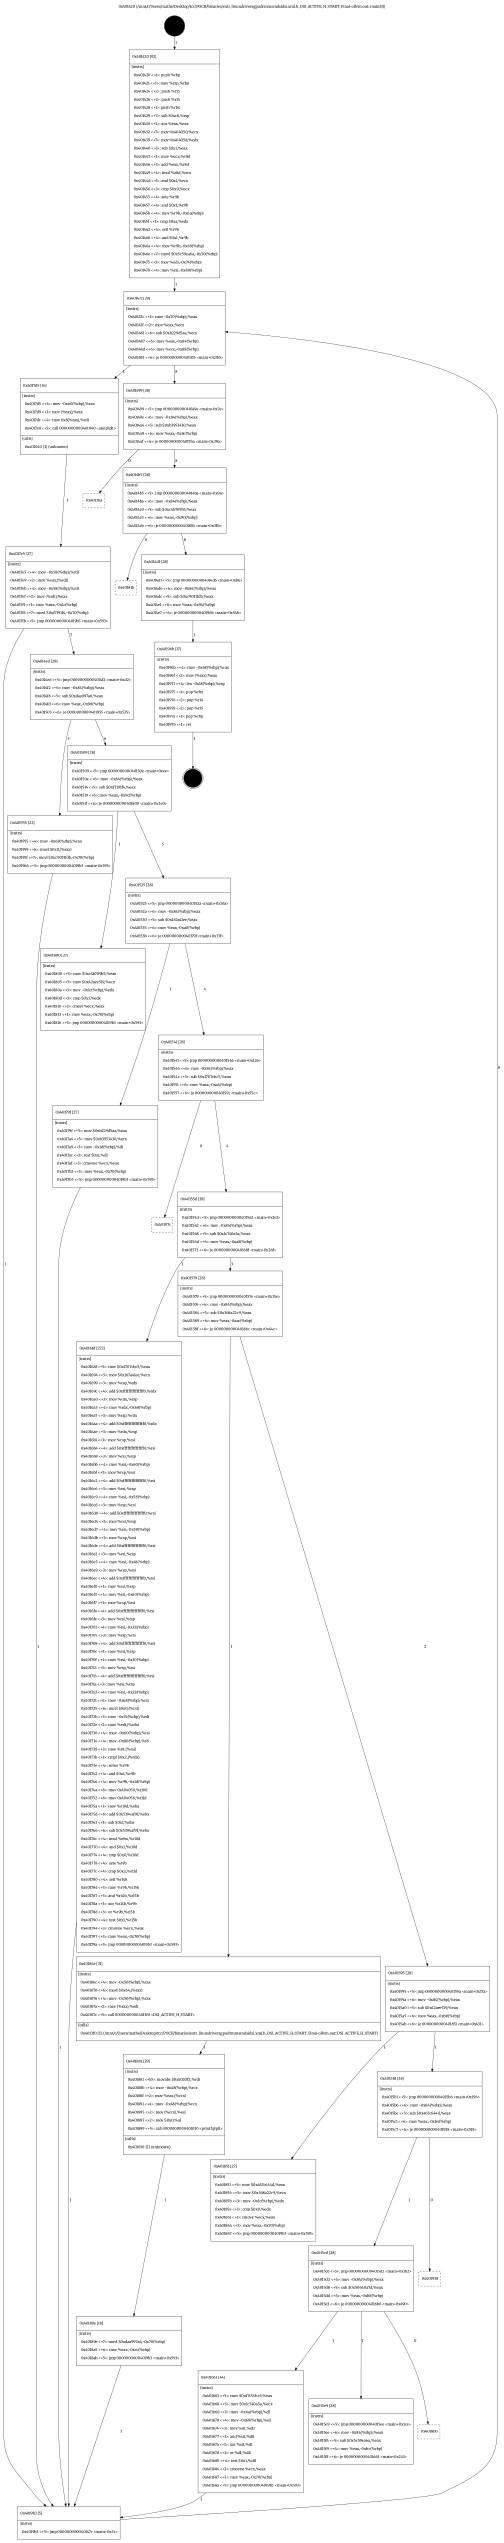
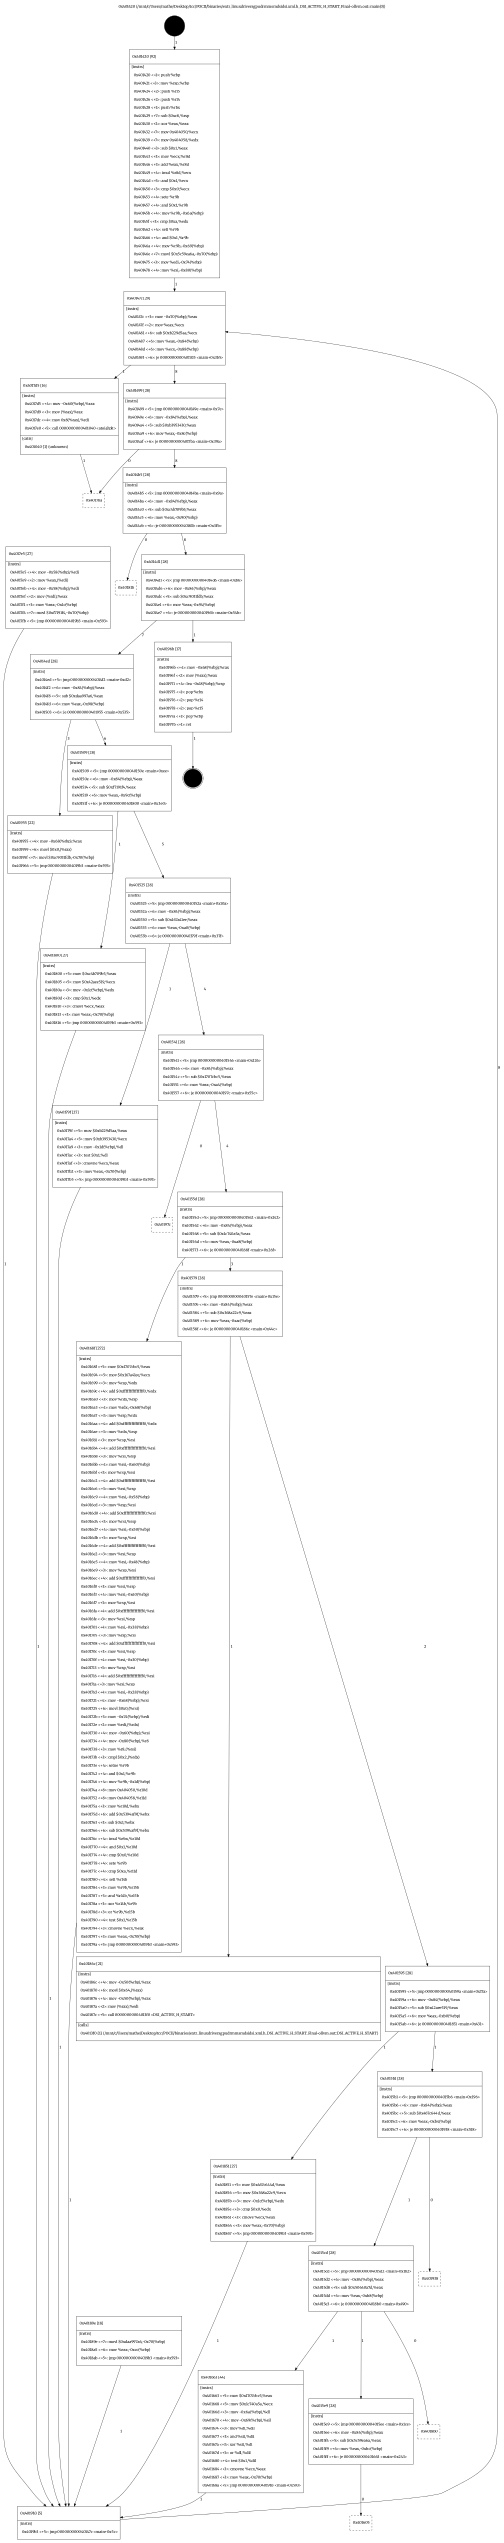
edge "0x4017d5 [16]" -> "0x4017e5 [27]": now "0x4017d5 [16]" -> "0x4017ba"
edge "0x4017e5 [27]" -> "0x4014ed [28]": now "0x4014d1 [28]" -> "0x4014ed [28]"
edge "0x401800 [27]" -> "0x4019b3 [5]": added, label "1"
node "0x401881 [29]": removed
edge "0x401851 [27]" -> "0x4019b3 [5]": added, label "1"
node "0x401605": added
